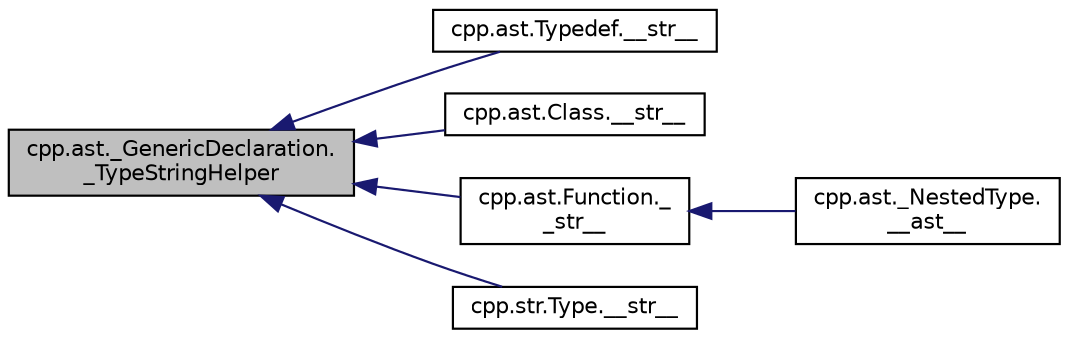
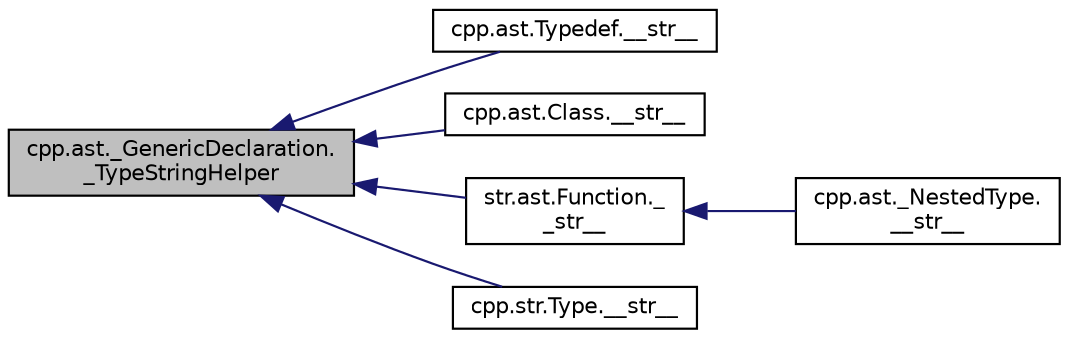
node "cpp.ast.Function._ _str__": label "cpp.ast.Function._ _str__" -> "str.ast.Function._ _str__"
node "cpp.ast._NestedType. __ast__": label "cpp.ast._NestedType. __ast__" -> "cpp.ast._NestedType. __str__"
